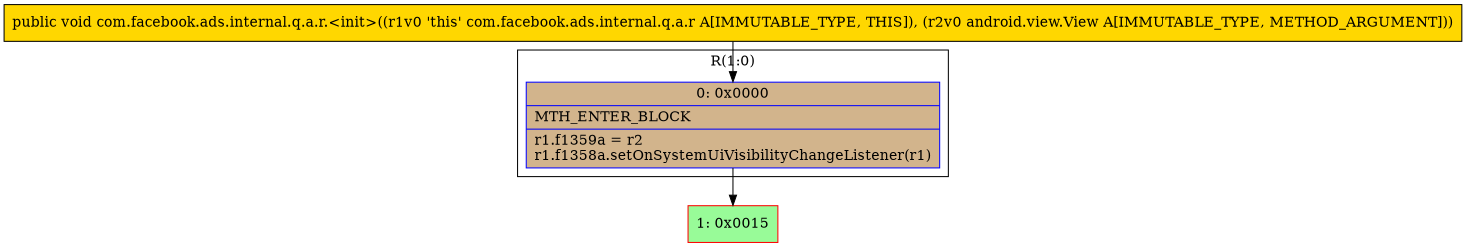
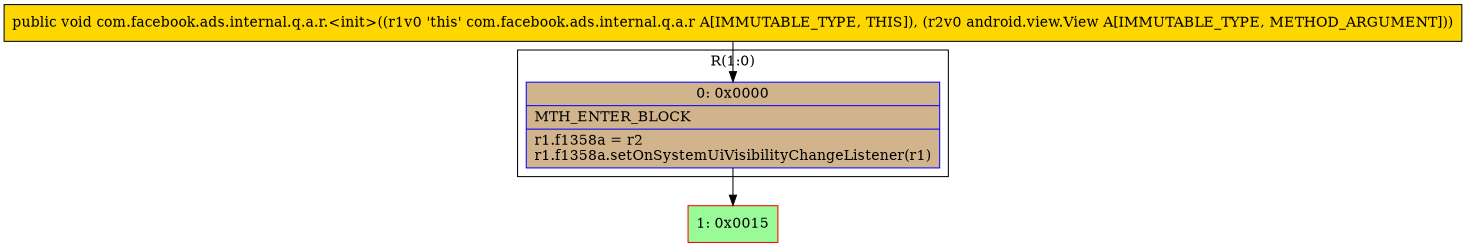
node "0: 0x0000": text "r1.f1359a = r2" -> "r1.f1358a = r2"
